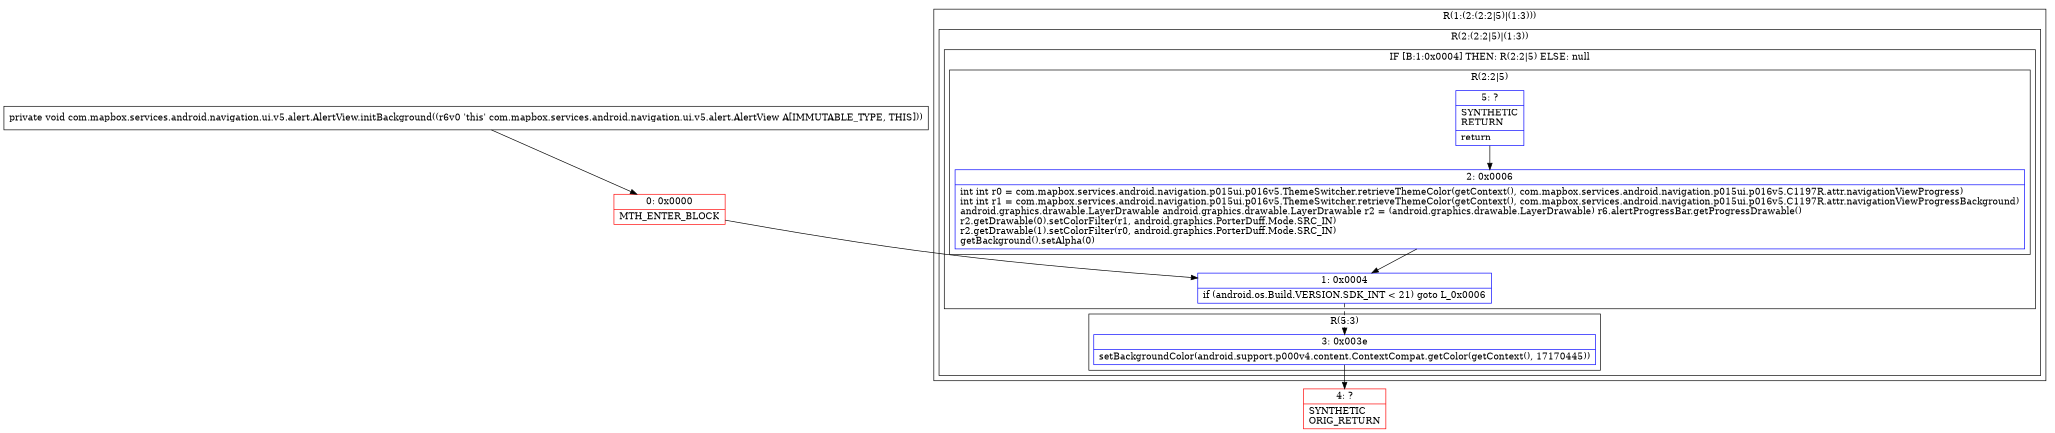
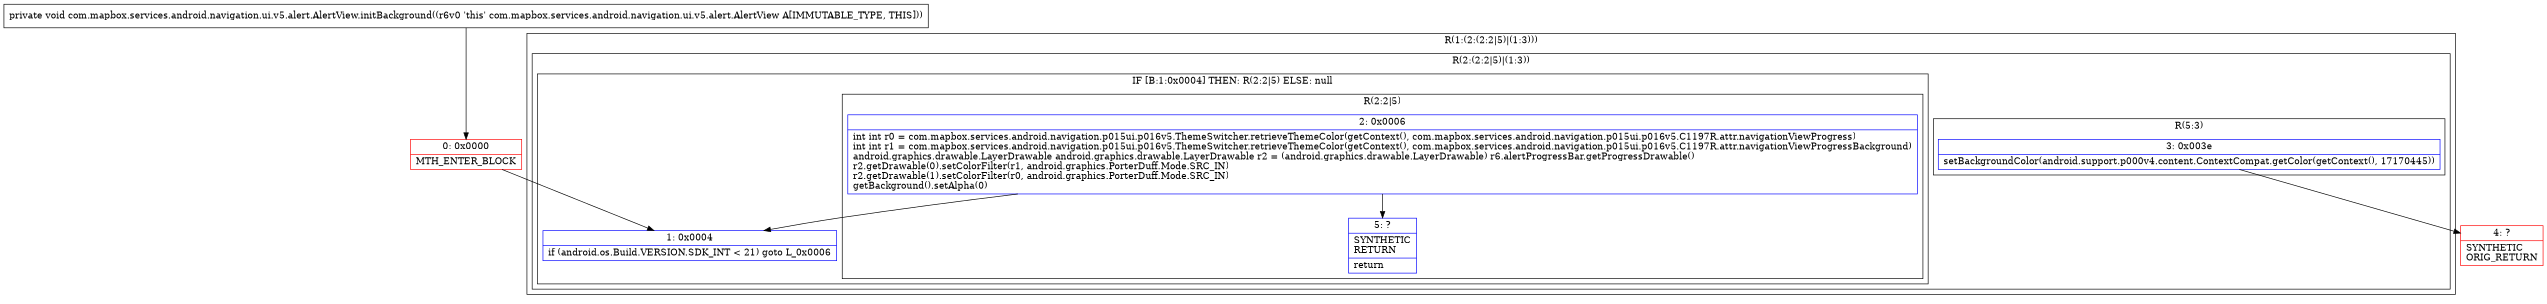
edge "5: ?" -> "2: 0x0006": reversed
edge "1: 0x0004" -> "3: 0x003e": removed
